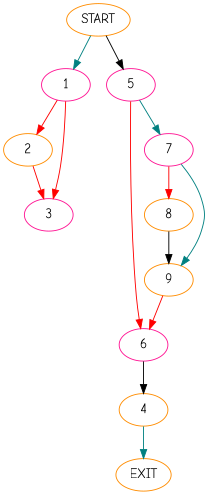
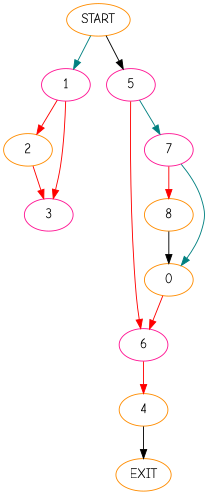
node "9": label "9" -> "0"
edge "6" -> "4": color black -> red
edge "4" -> "EXIT": color teal -> black
